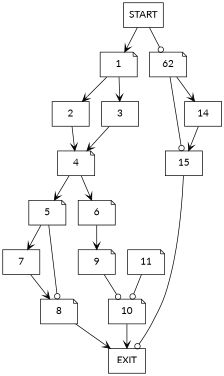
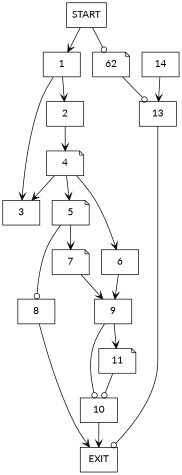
node "1": shape note -> box
edge "62" -> "14": removed
edge "3" -> "4": reversed
node "15": label "15" -> "13"
node "6": shape note -> box
node "7": shape box -> note
node "9": shape note -> box
edge "7" -> "8": now "7" -> "9"
node "8": shape note -> box
node "10": shape note -> box
edge "9" -> "11": added
